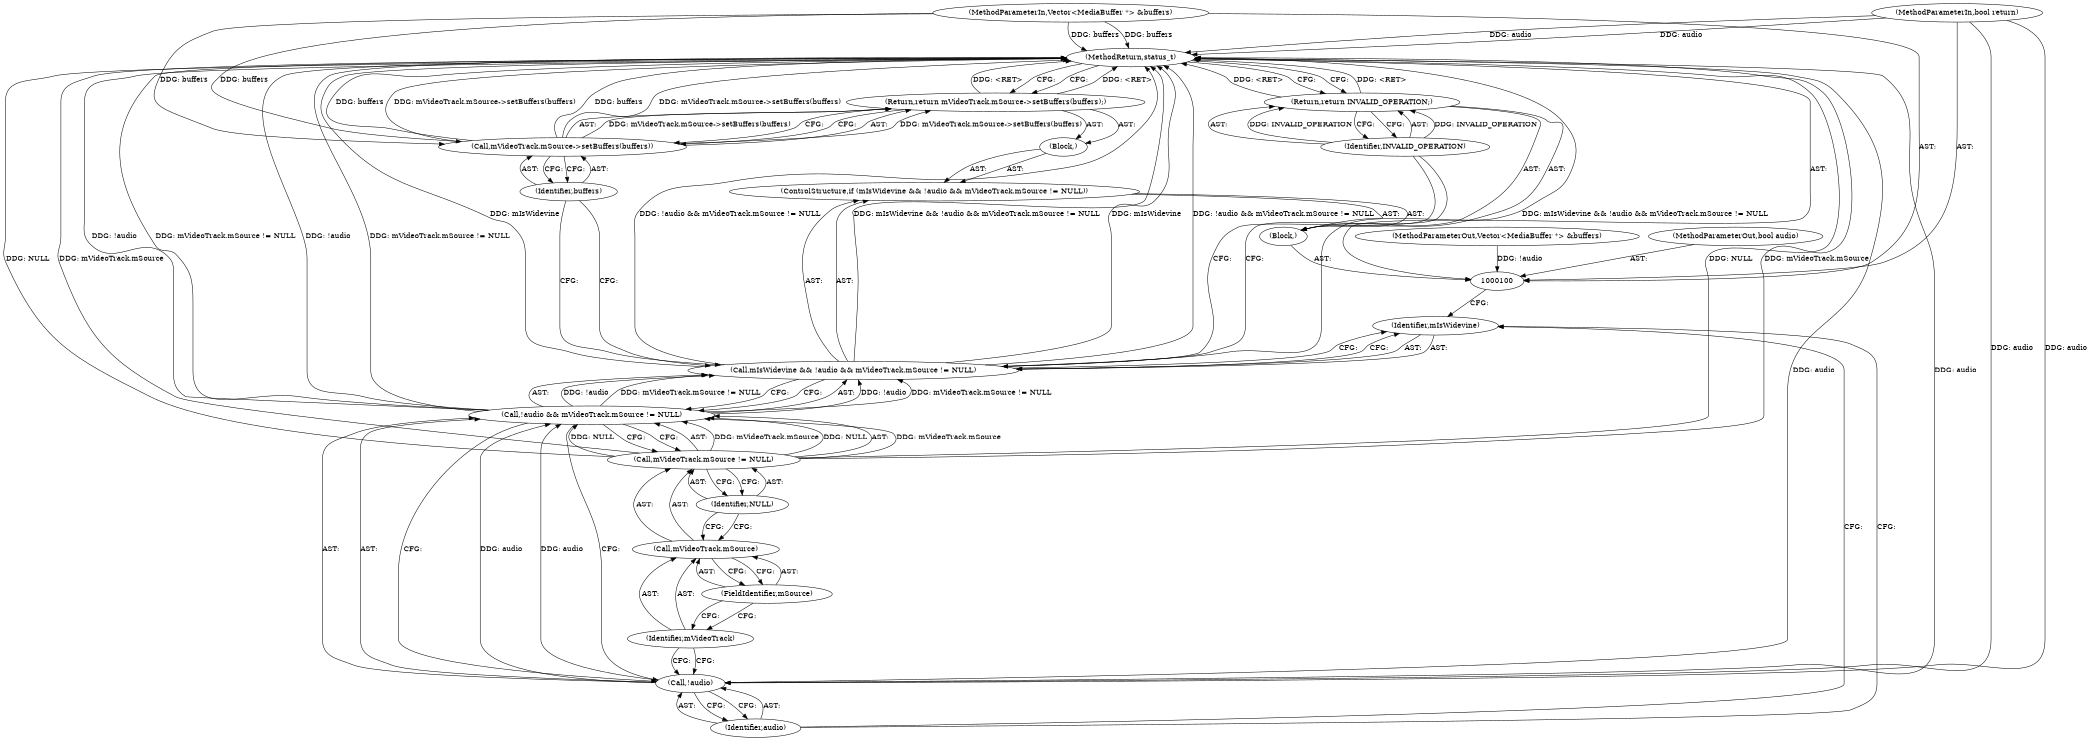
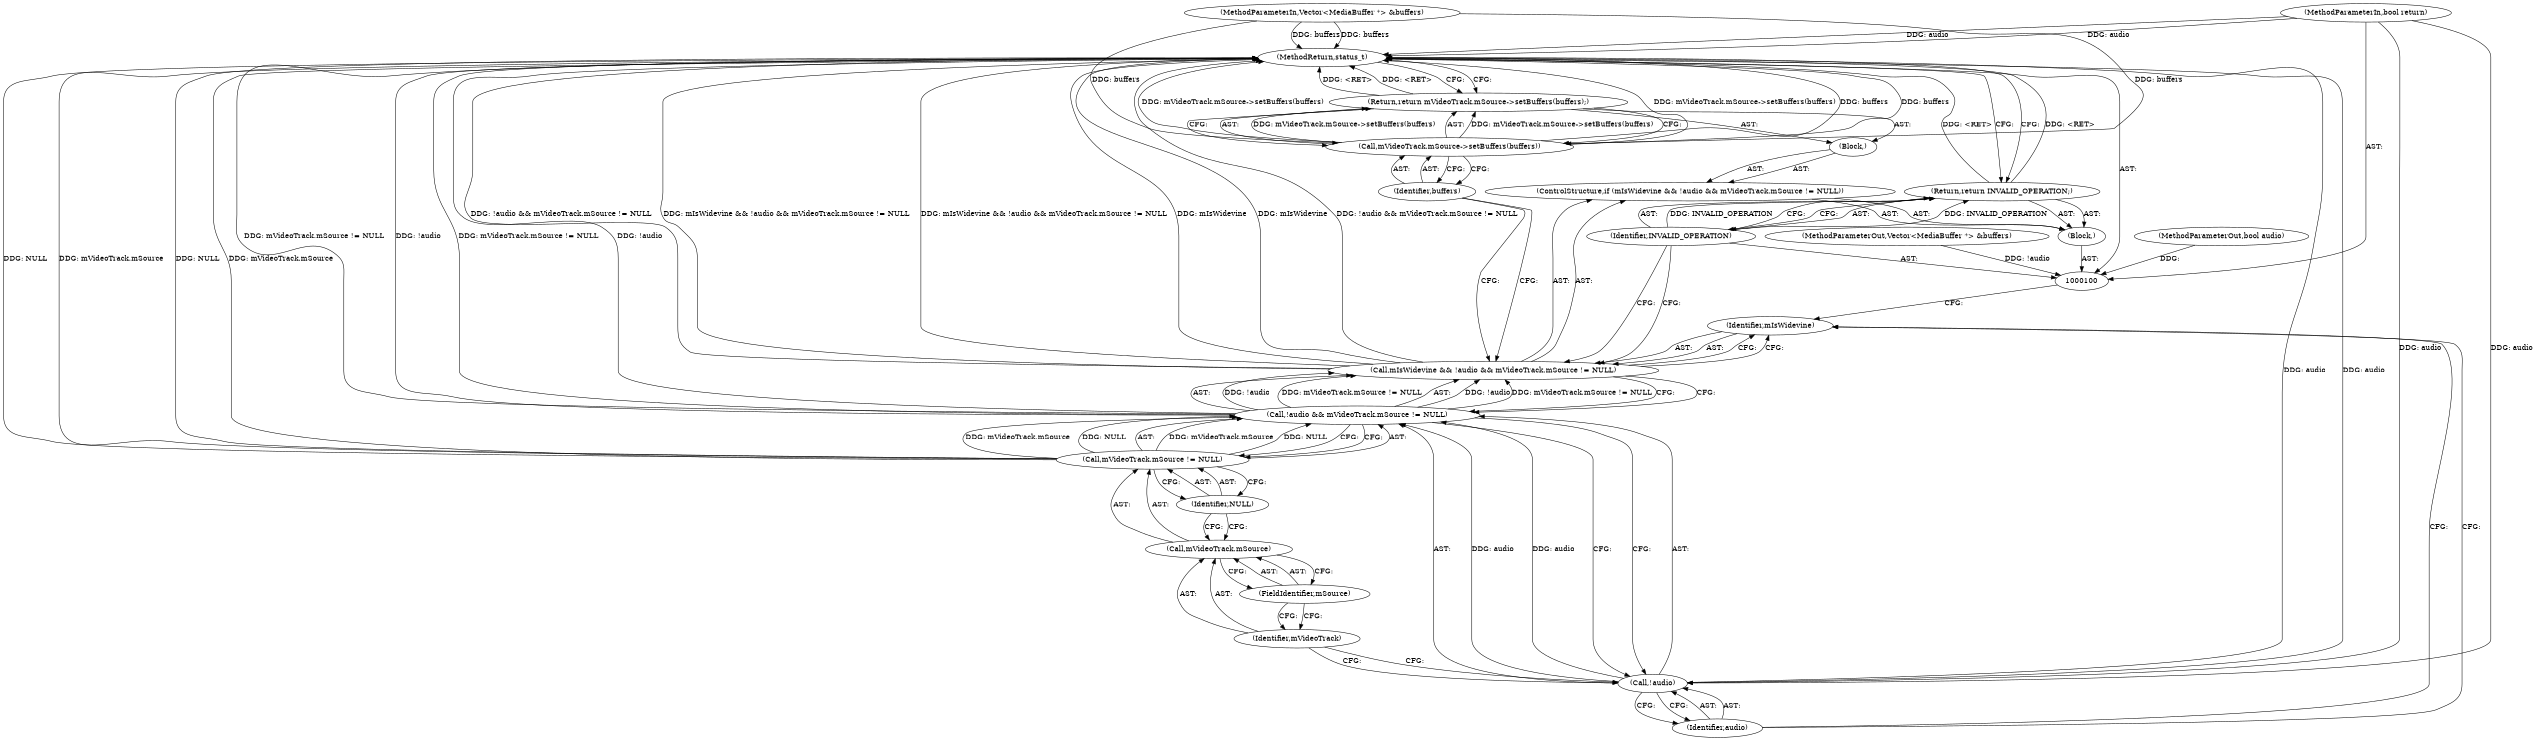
edge "(MethodParameterIn,Vector<MediaBuffer *> &buffers)" -> "1000100": now "(Identifier,INVALID_OPERATION)" -> "1000100"
edge "(MethodParameterOut,bool audio)" -> "1000100": label "AST: " -> "DDG: "
